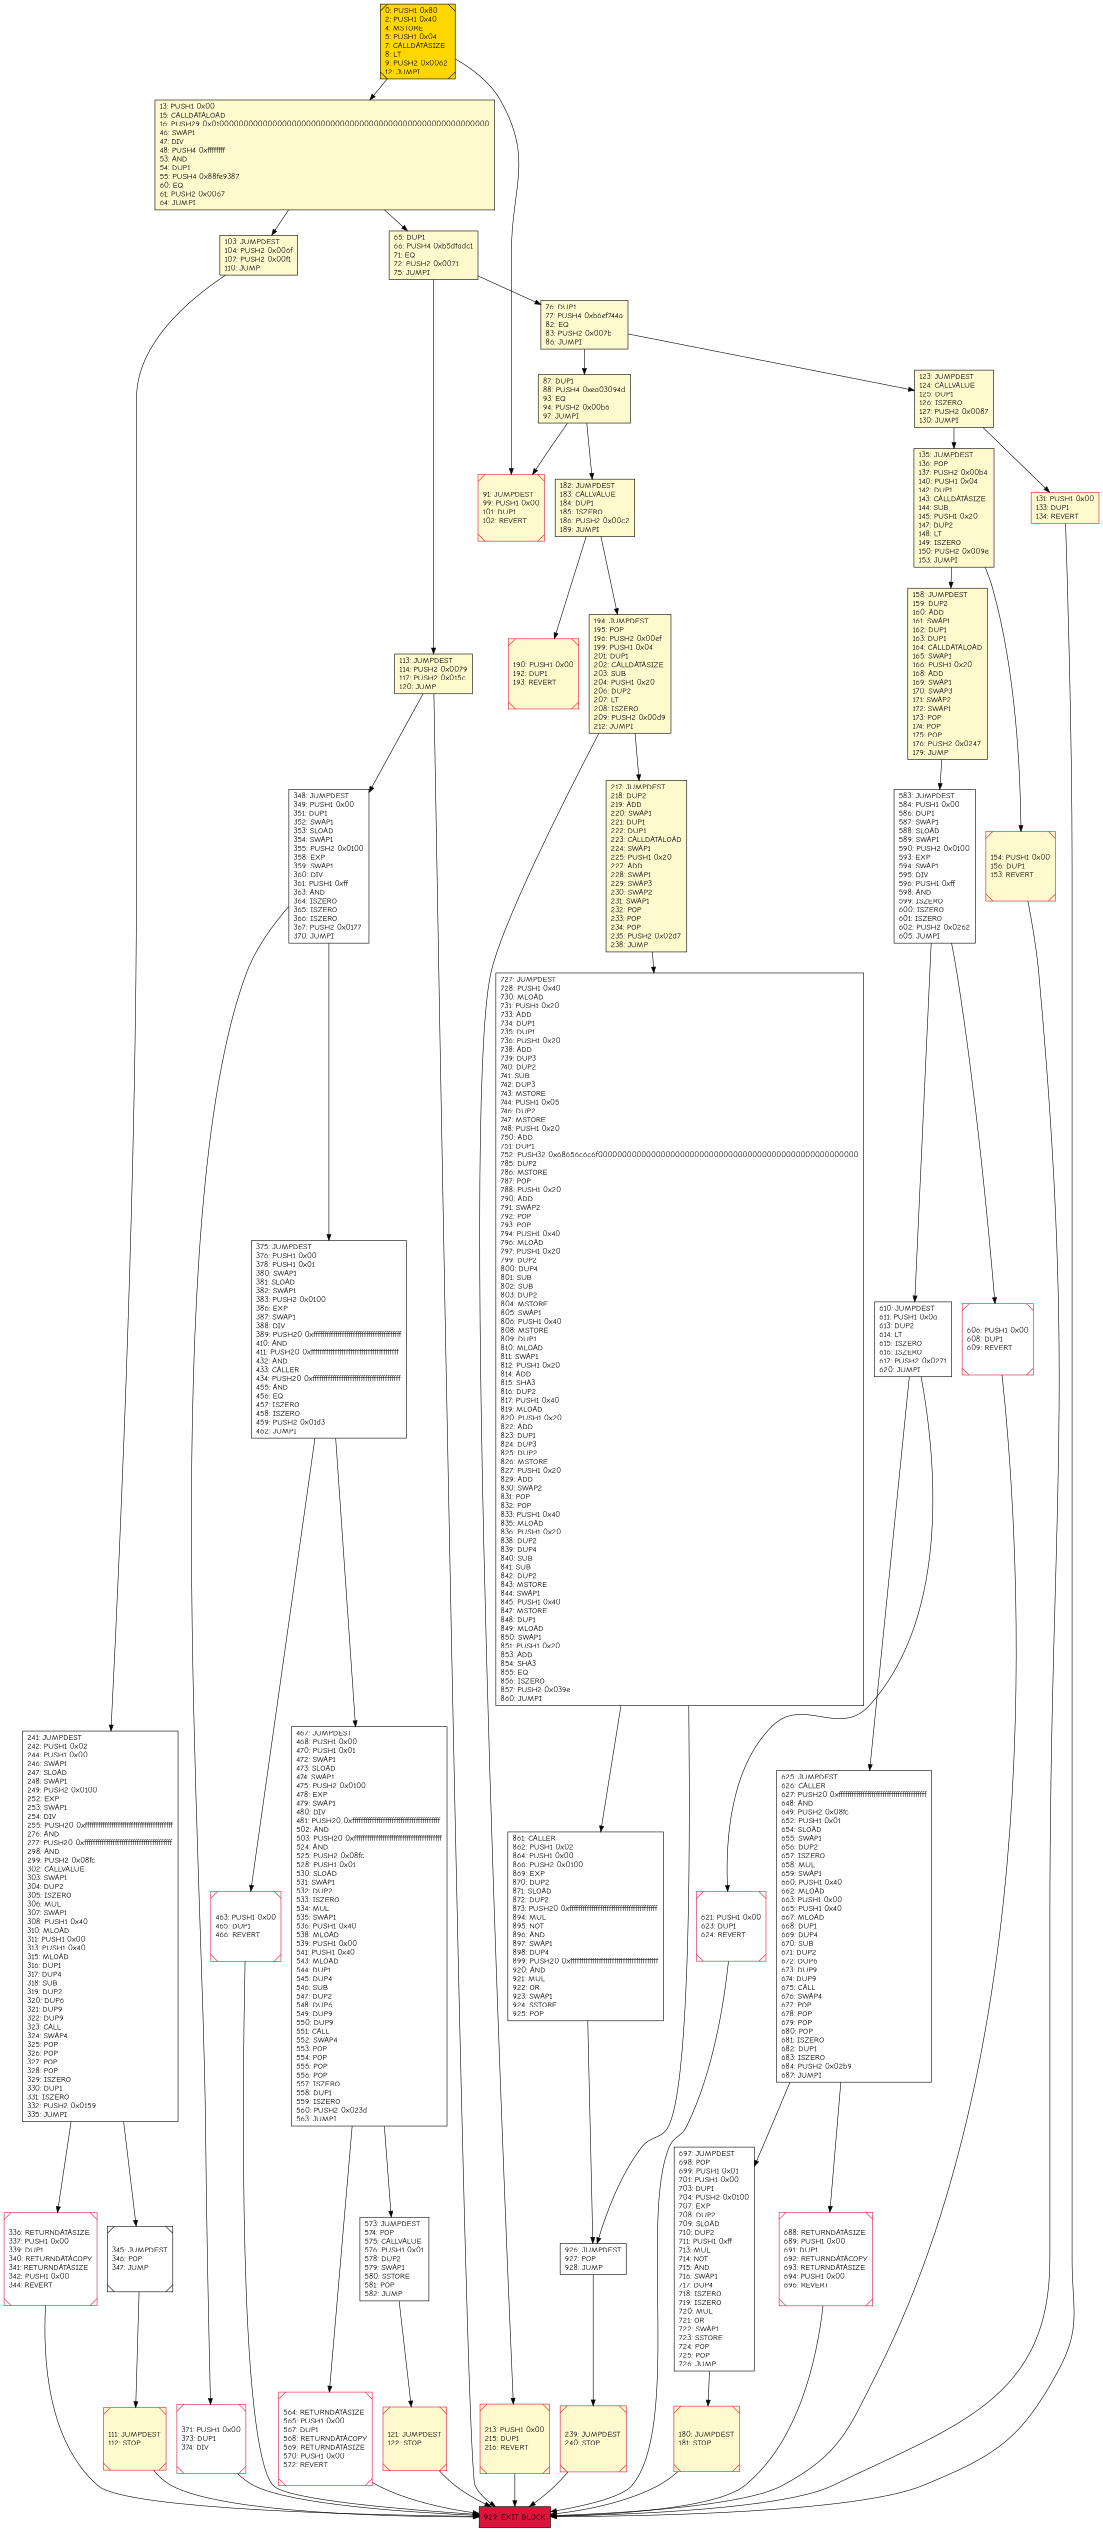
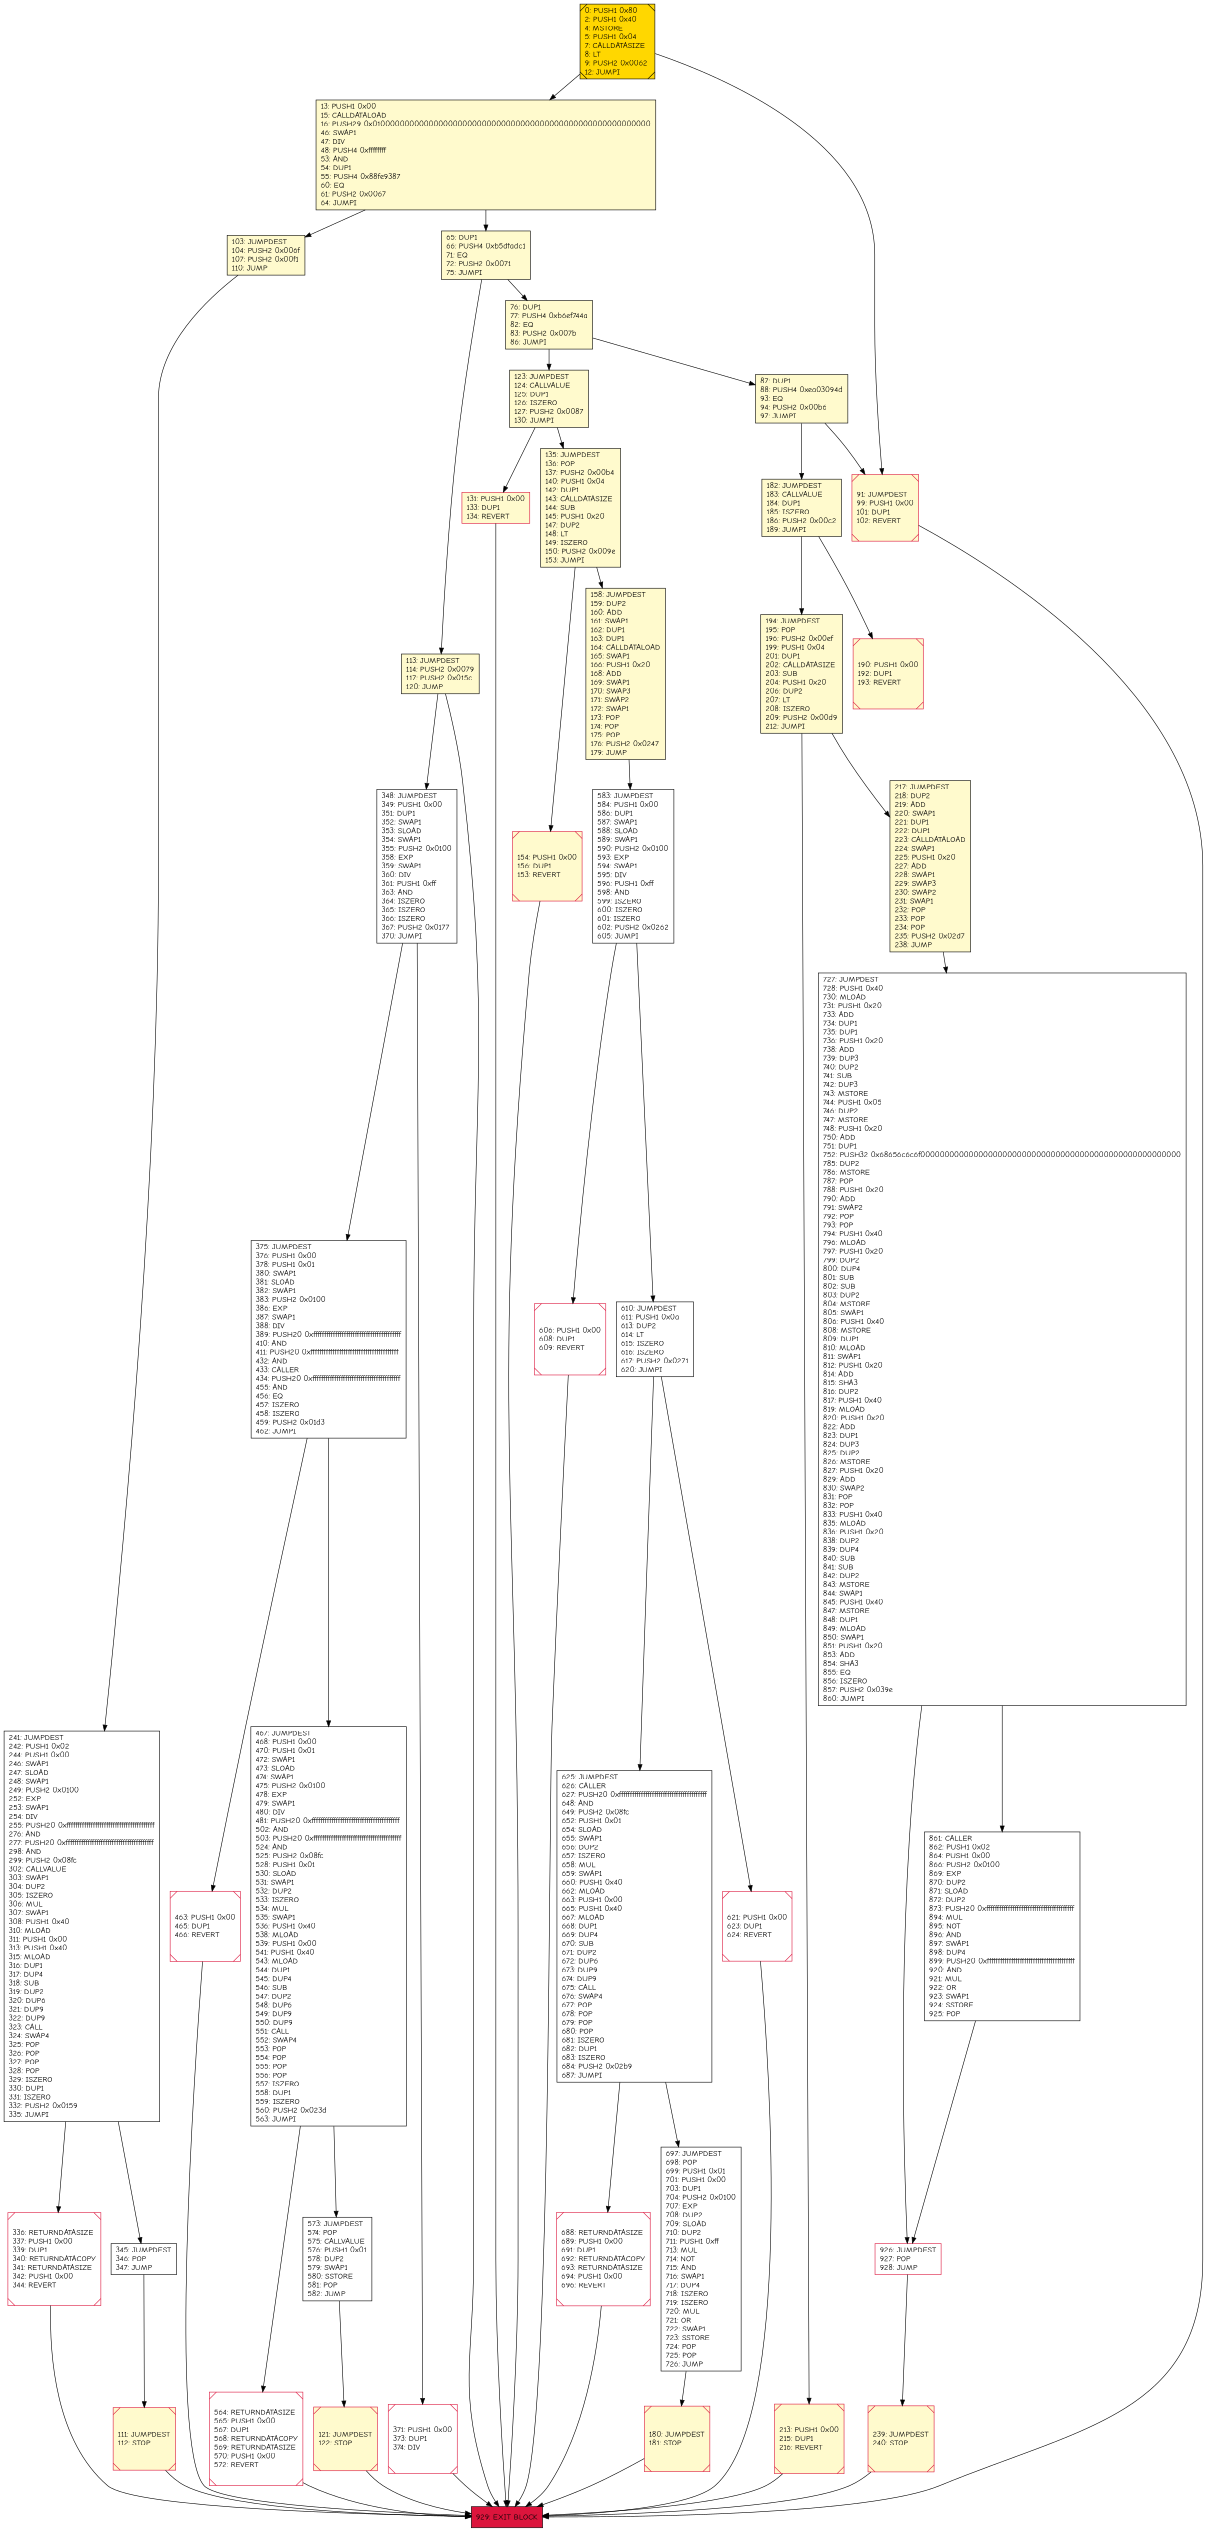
edge "91: JUMPDEST 99: PUSH1 0x00 101: DUP1 102: REVERT" -> "929: EXIT BLOCK": added
node "345: JUMPDEST 346: POP 347: JUMP": shape Msquare -> box
node "926: JUMPDEST 927: POP 928: JUMP": color black -> crimson
